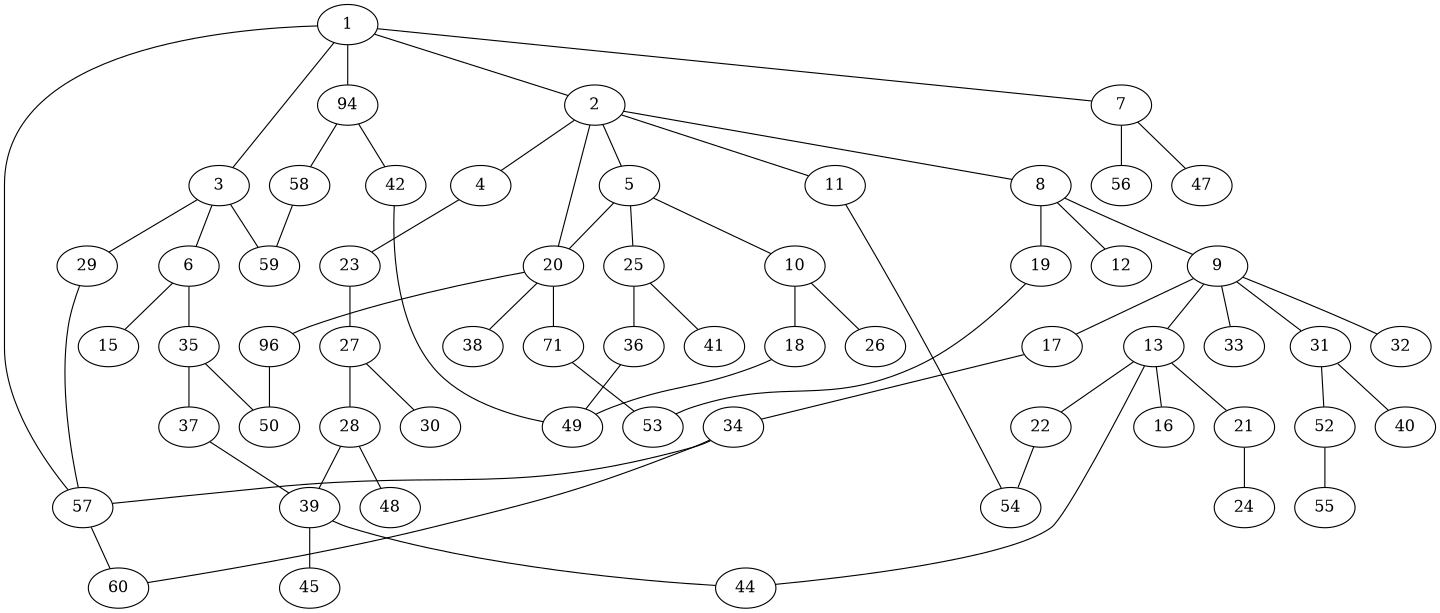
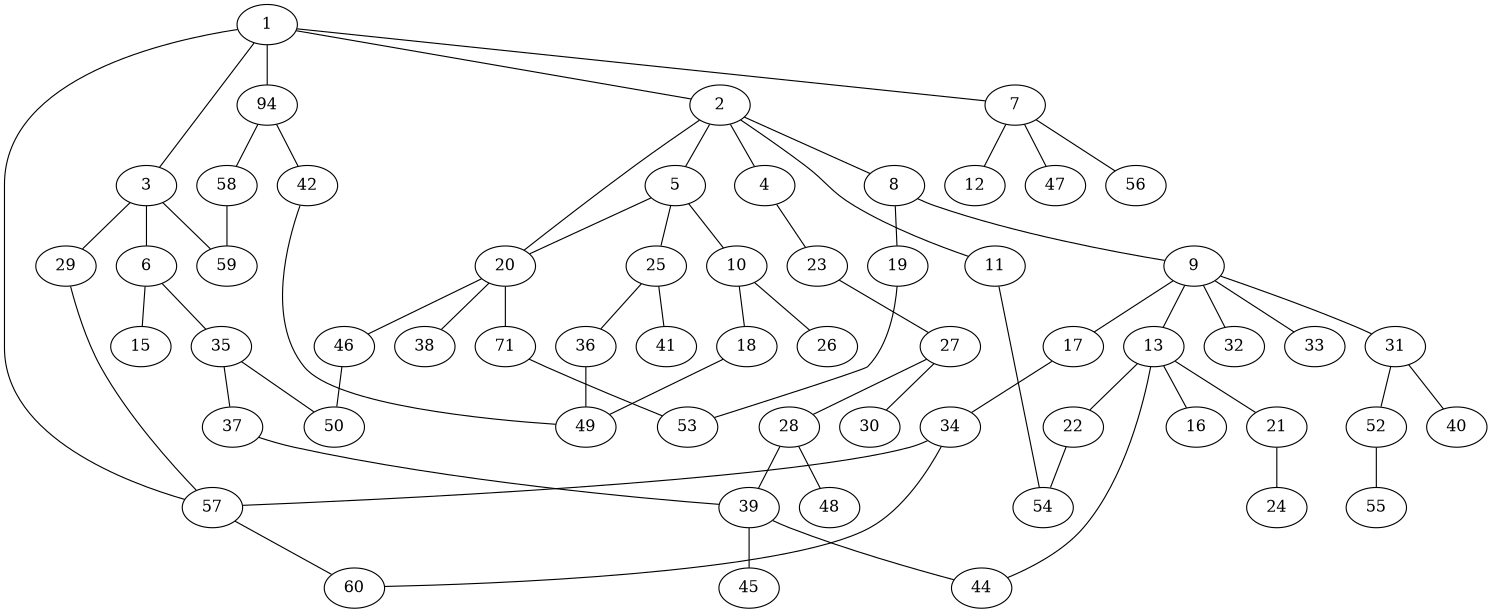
edge "8" -- "12": now "7" -- "12"
node "96": label "96" -> "46"
